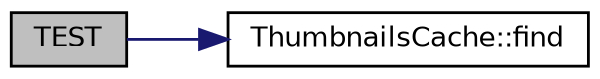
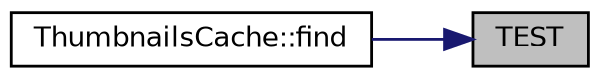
edge "TEST" -> "ThumbnailsCache::find": reversed
